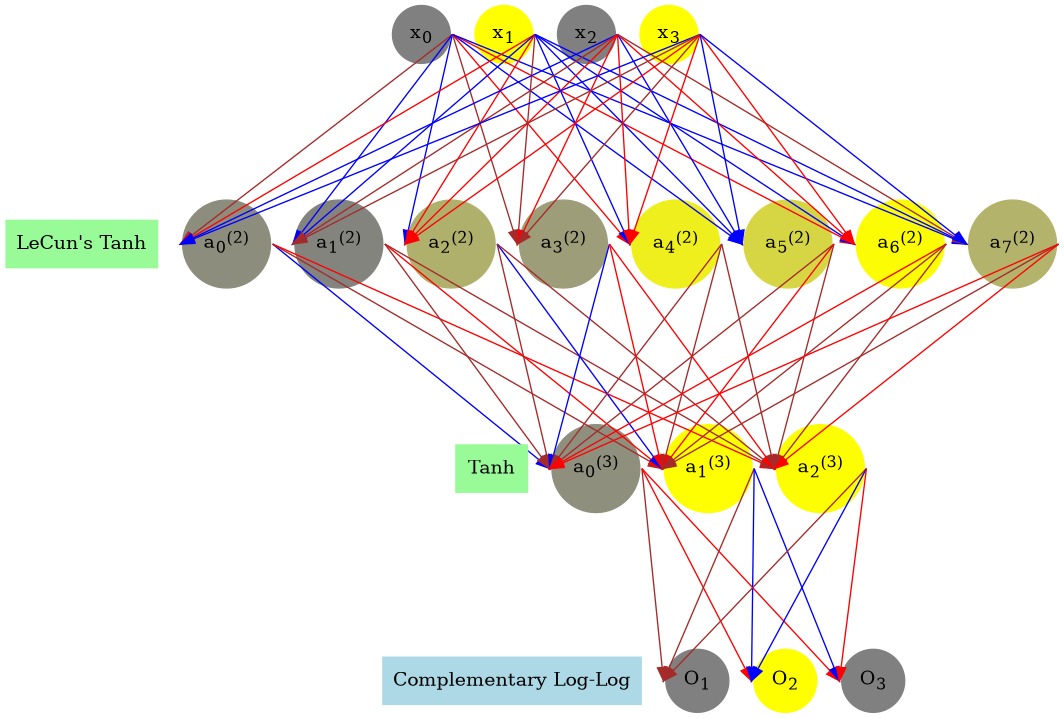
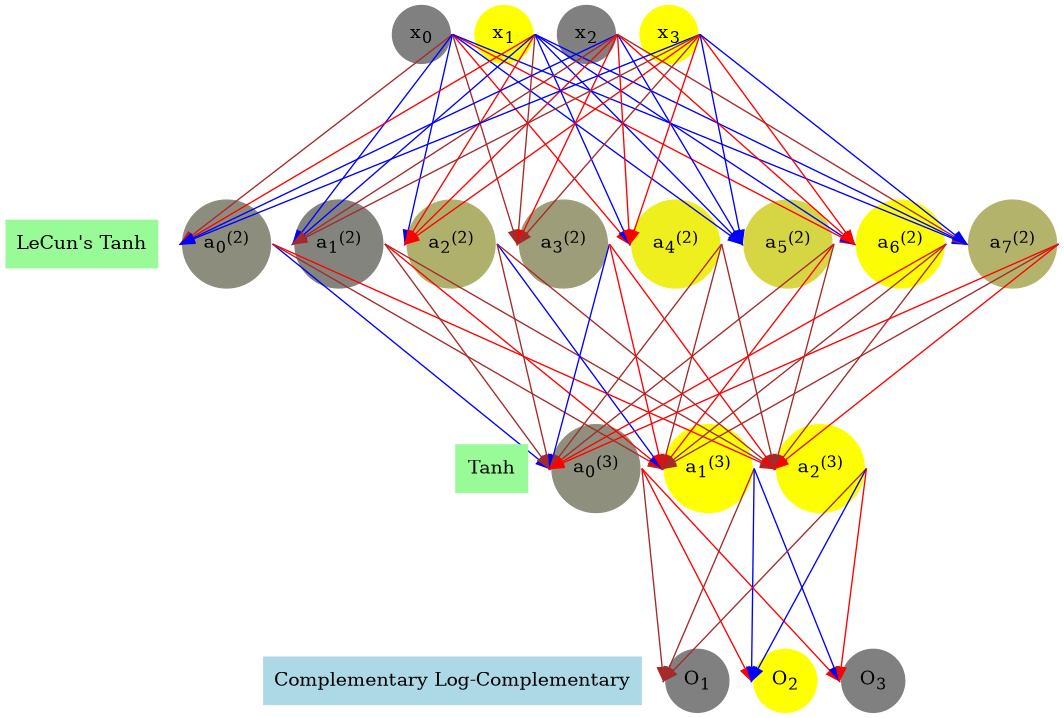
node "Complementary Log-Log": label "Complementary Log-Log" -> "Complementary Log-Complementary"
